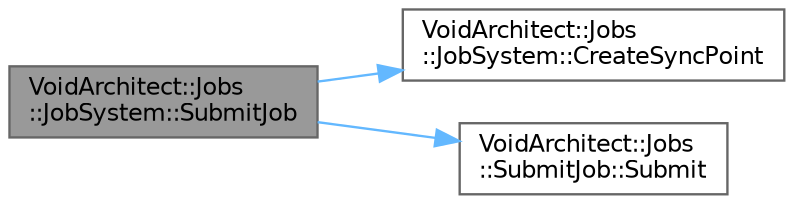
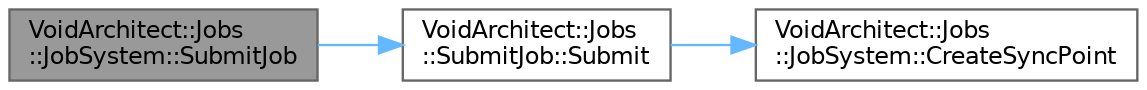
edge "VoidArchitect::Jobs ::JobSystem::SubmitJob" -> "VoidArchitect::Jobs ::JobSystem::CreateSyncPoint": now "VoidArchitect::Jobs ::SubmitJob::Submit" -> "VoidArchitect::Jobs ::JobSystem::CreateSyncPoint"
